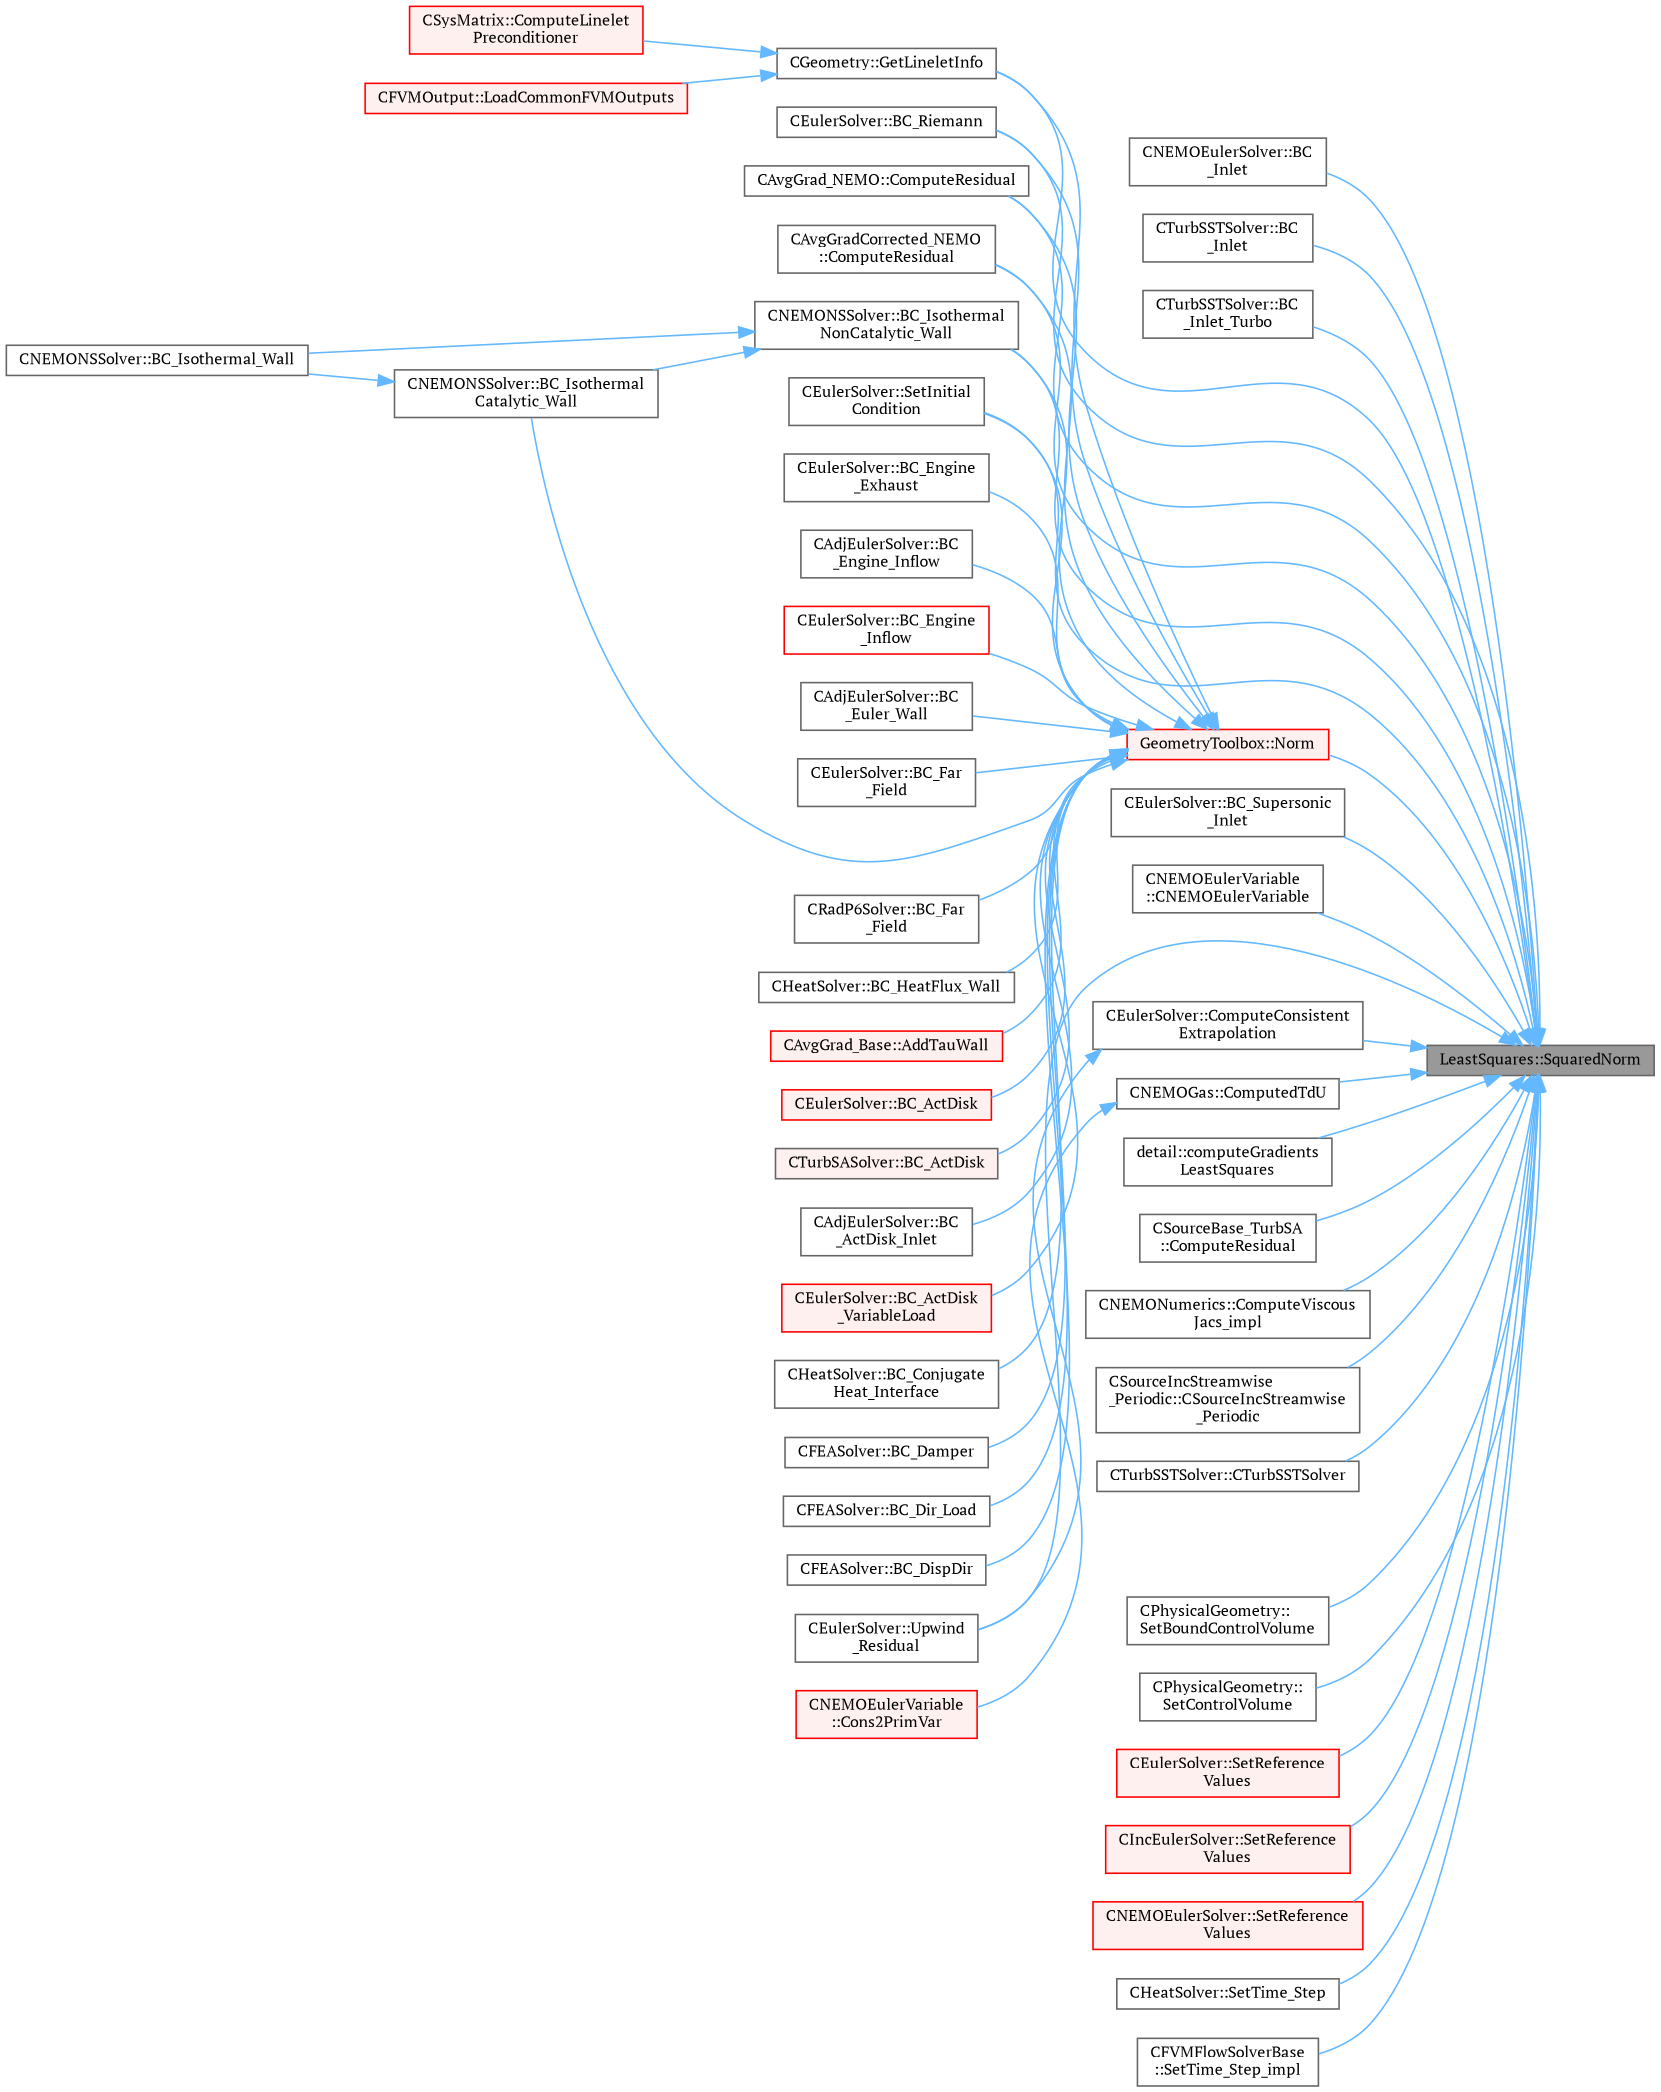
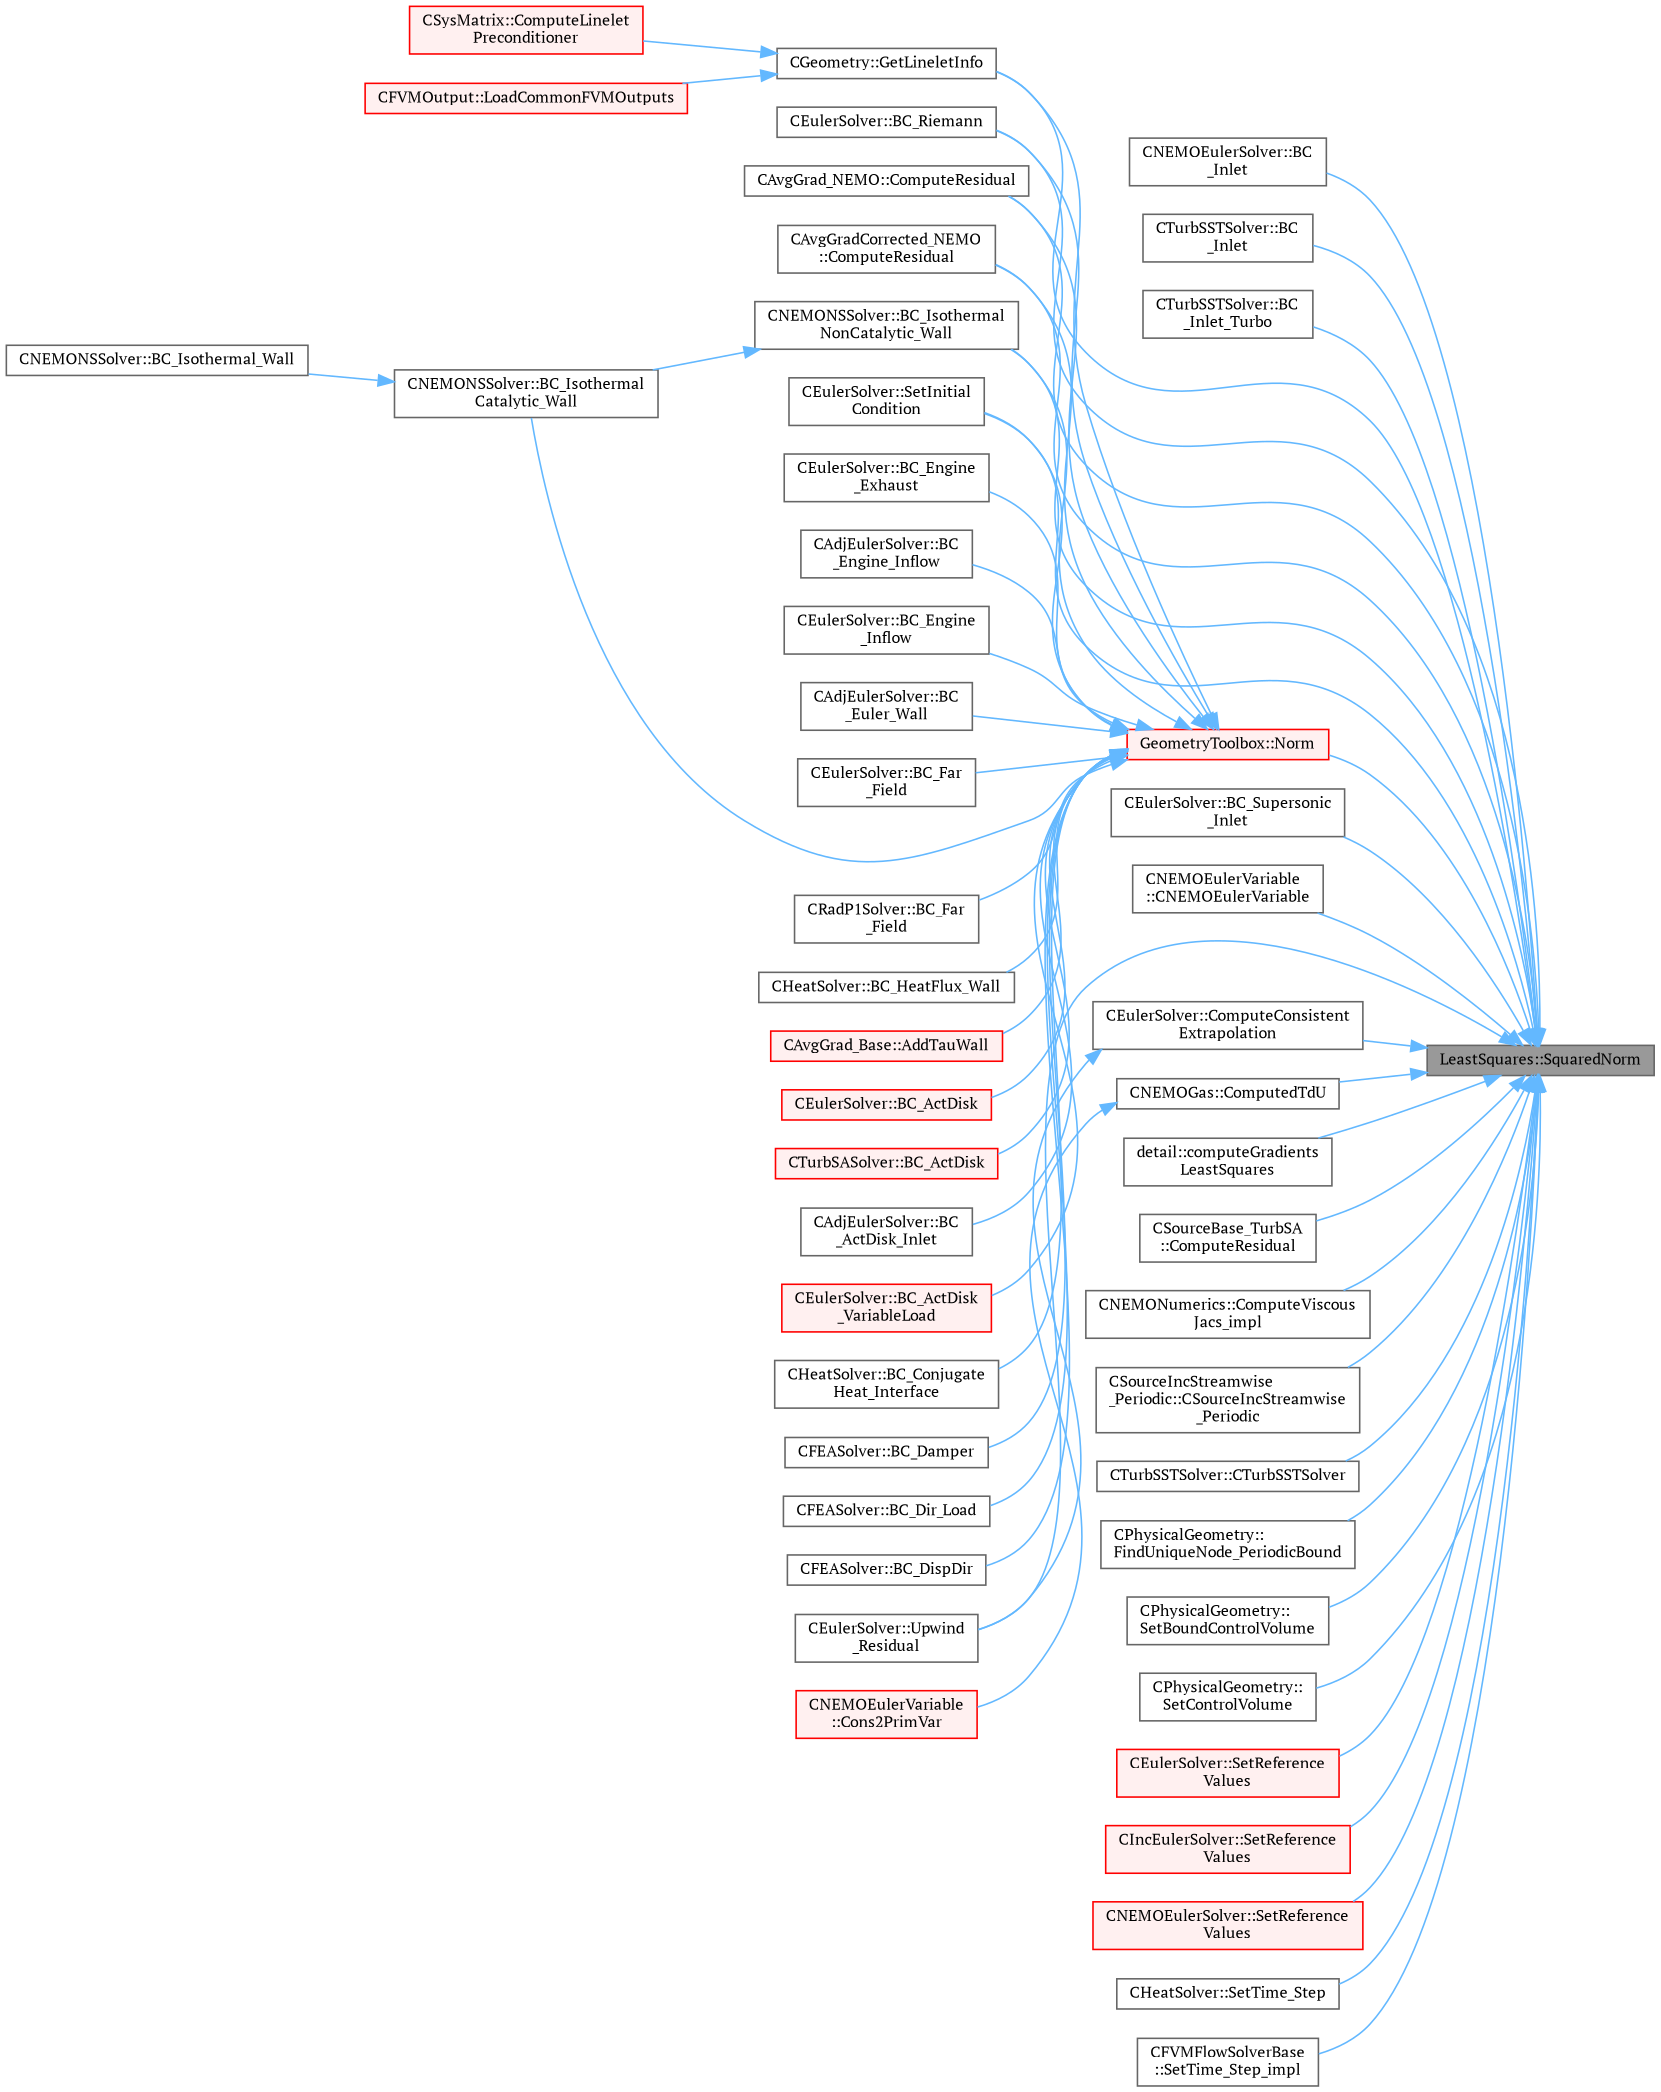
edge "CNEMONSSolver::BC_Isothermal_Wall" -> "CNEMONSSolver::BC_Isothermal NonCatalytic_Wall": removed
node "CEulerSolver::BC_Engine _Inflow": color red -> grey40
node "CRadP6Solver::BC_Far _Field": label "CRadP6Solver::BC_Far _Field" -> "CRadP1Solver::BC_Far _Field"
node "CTurbSASolver::BC_ActDisk": color grey40 -> red
node "CPhysicalGeometry:: FindUniqueNode_PeriodicBound": added
